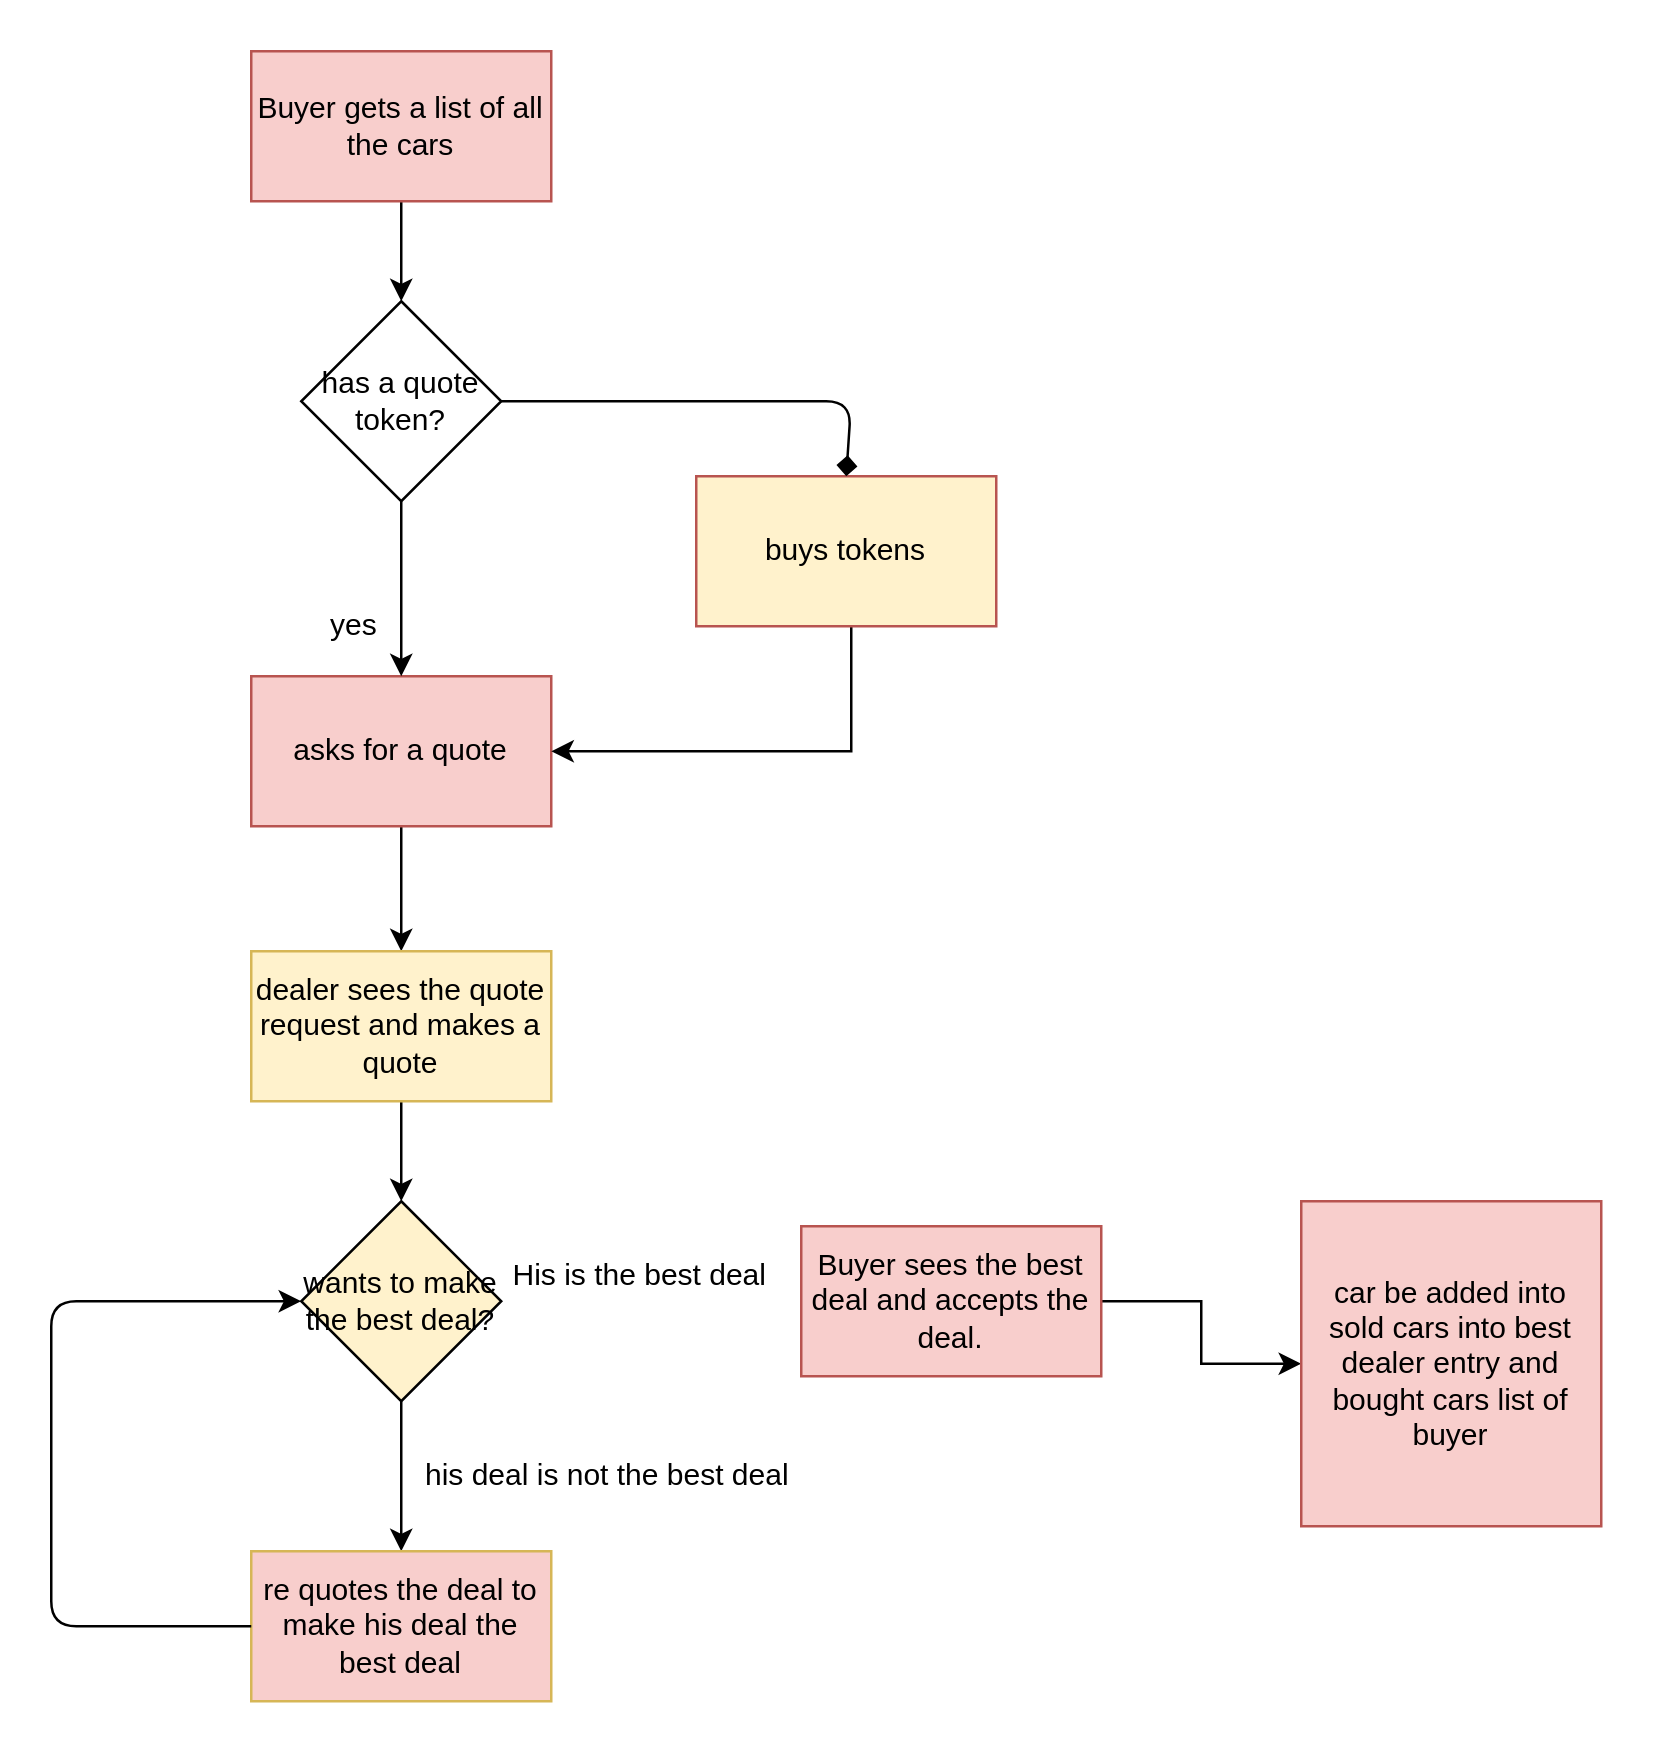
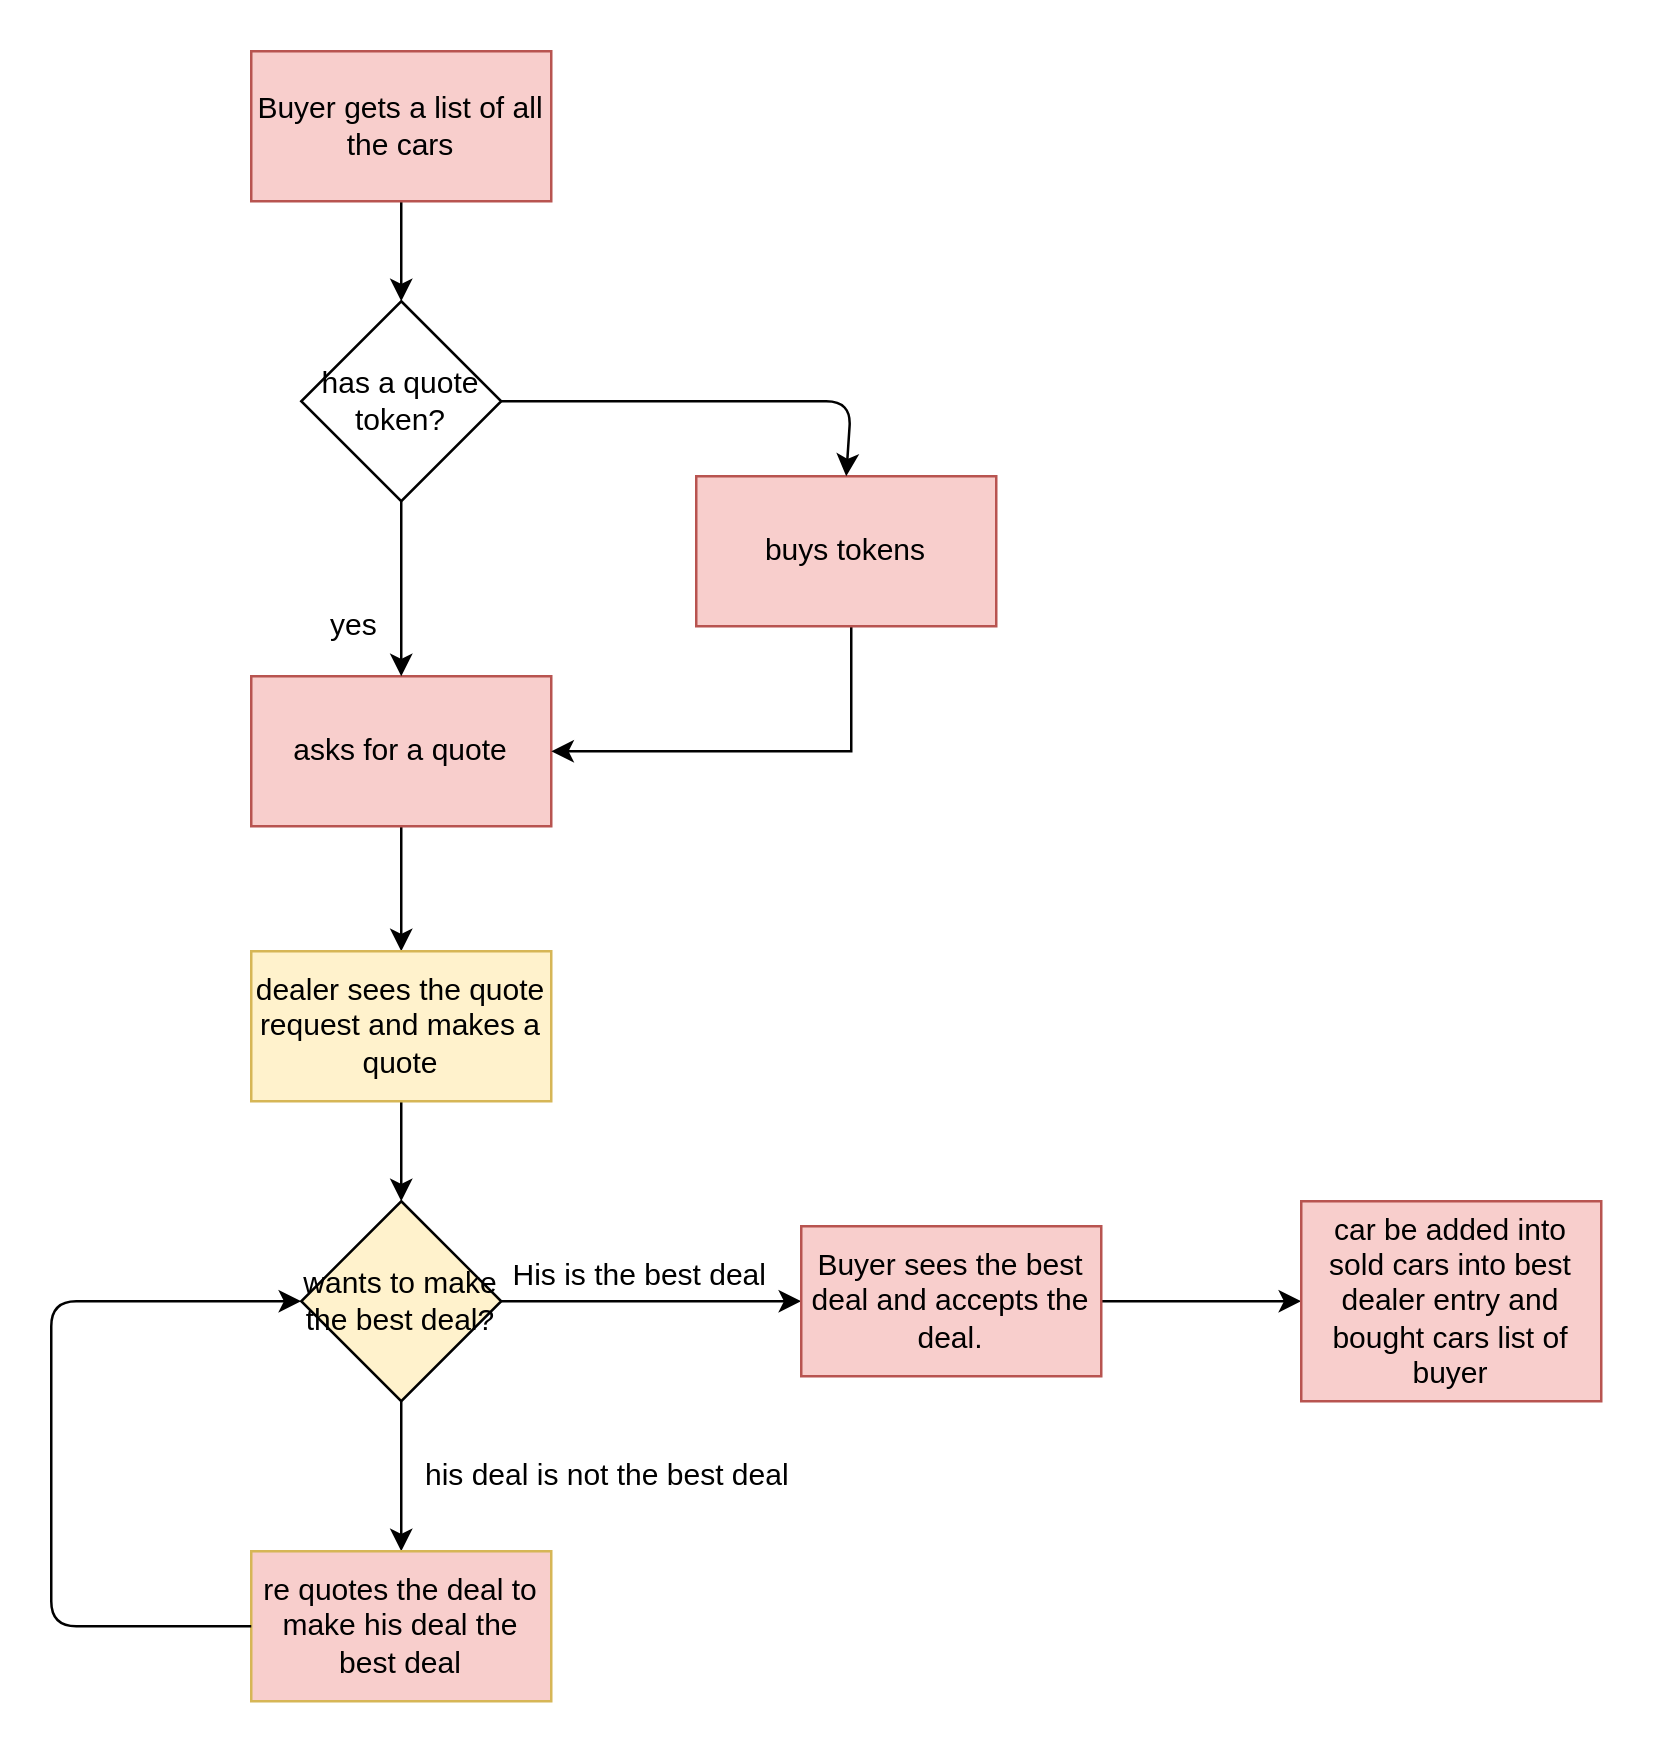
edge "has a quote token?" -> "buys tokens": arrowhead diamond -> classic
node "buys tokens": fillcolor #fff2cc -> #f8cecc
edge "wants to make the best deal?" -> "Buyer sees the best deal and accepts the deal.": added
node "car be added into sold cars into best dealer entry and bought cars list of buyer": size 300x325 -> 300x200
